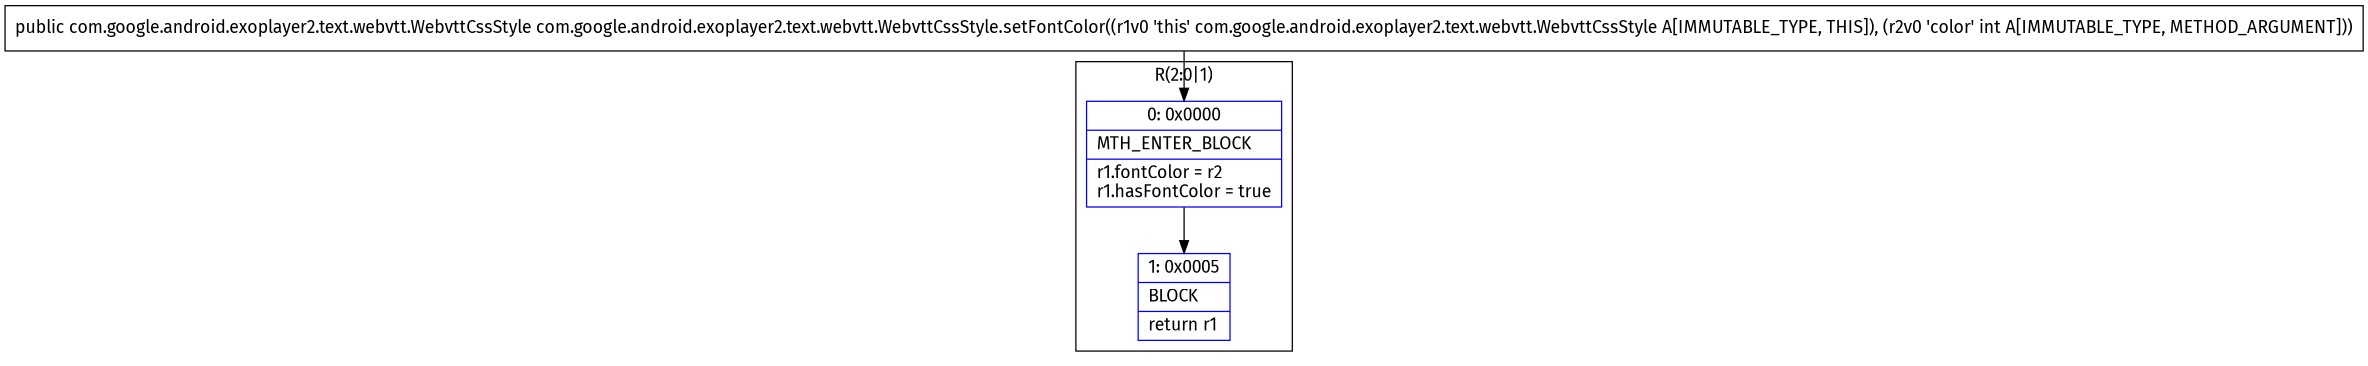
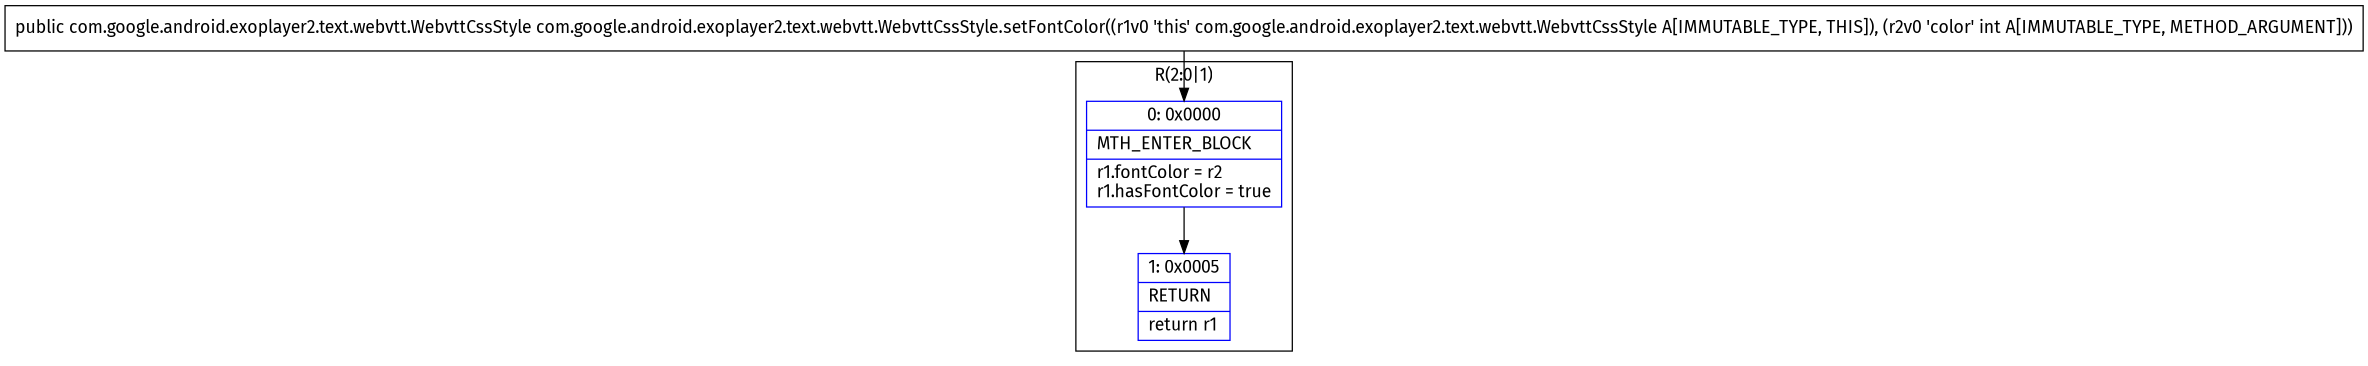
node "1: 0x0005": text "BLOCK" -> "RETURN"
